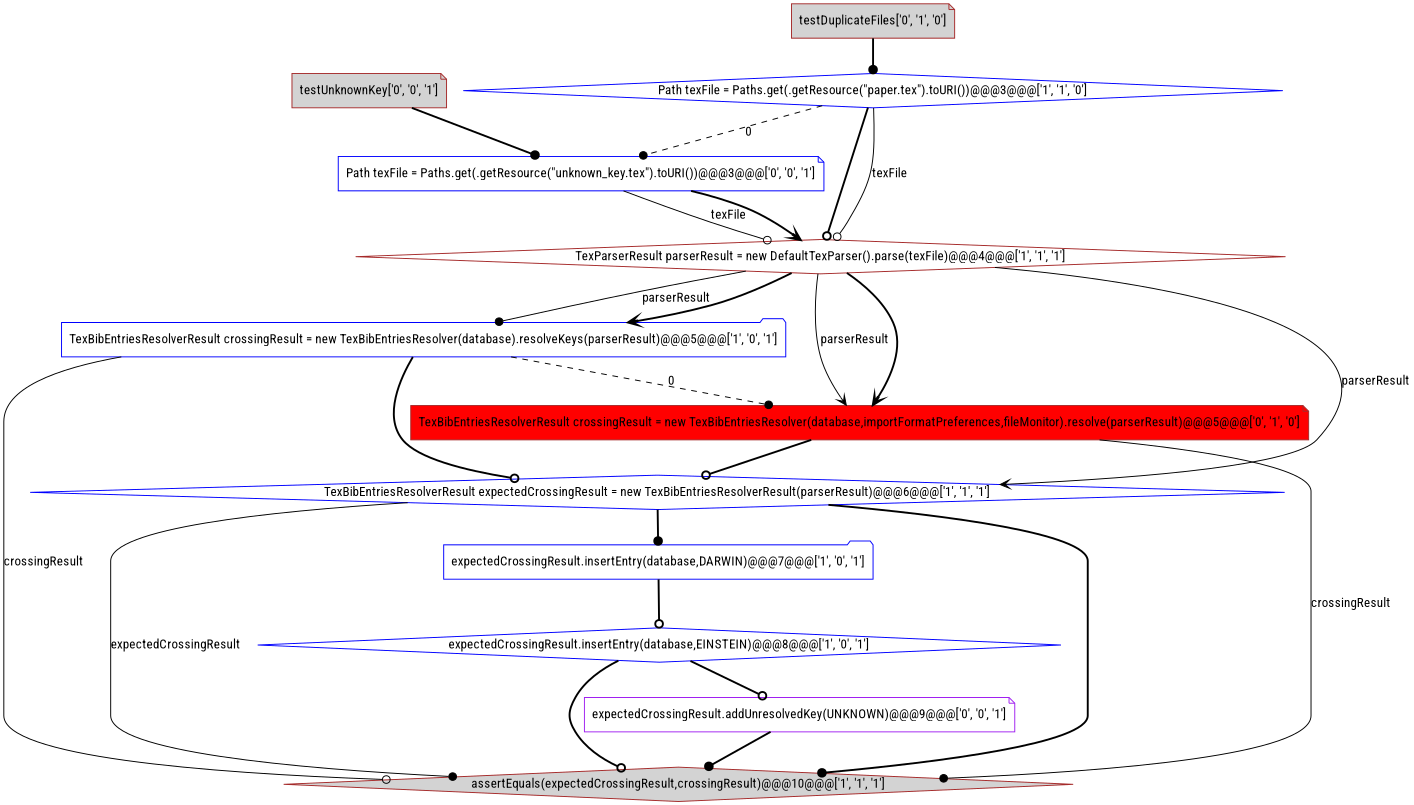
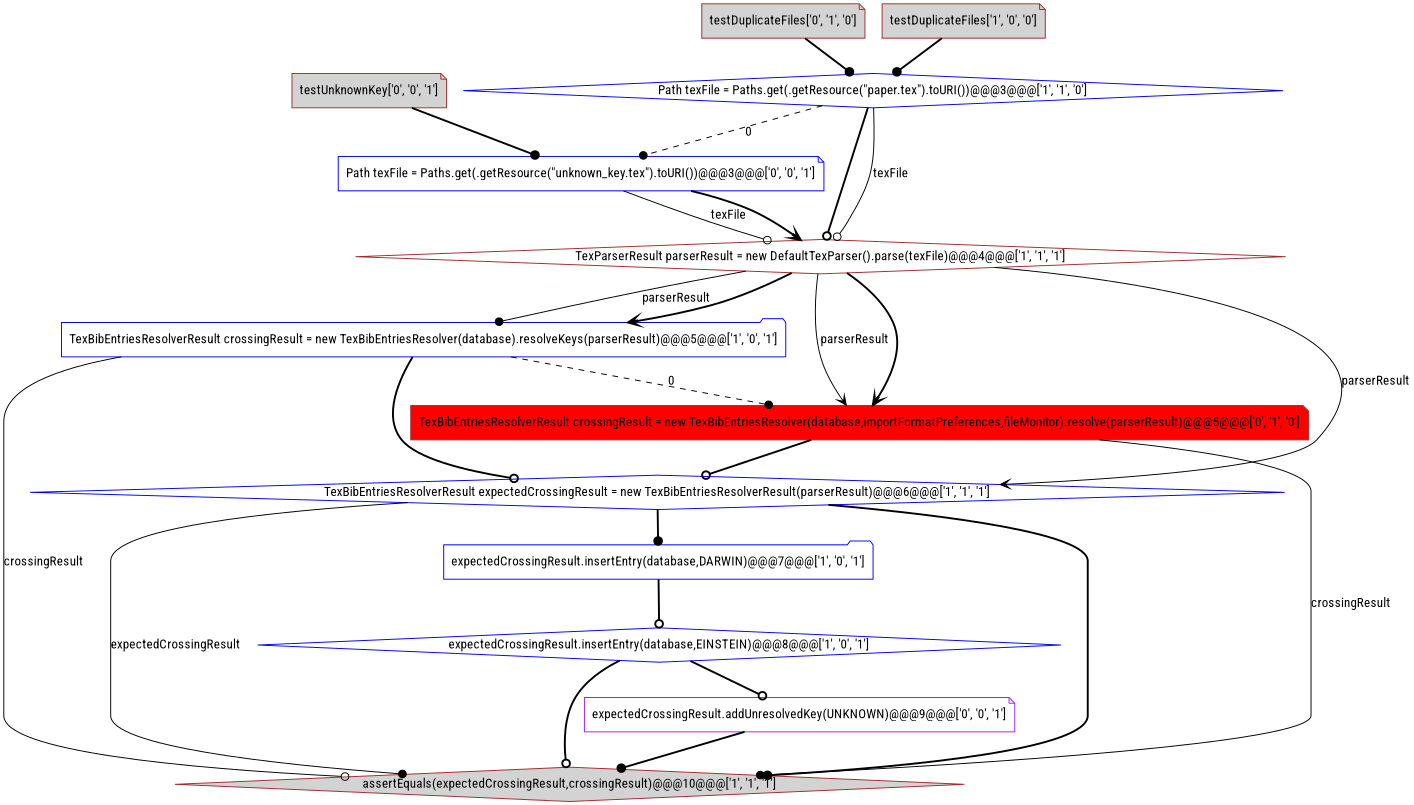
node "testDuplicateFiles['1', '0', '0']": added
